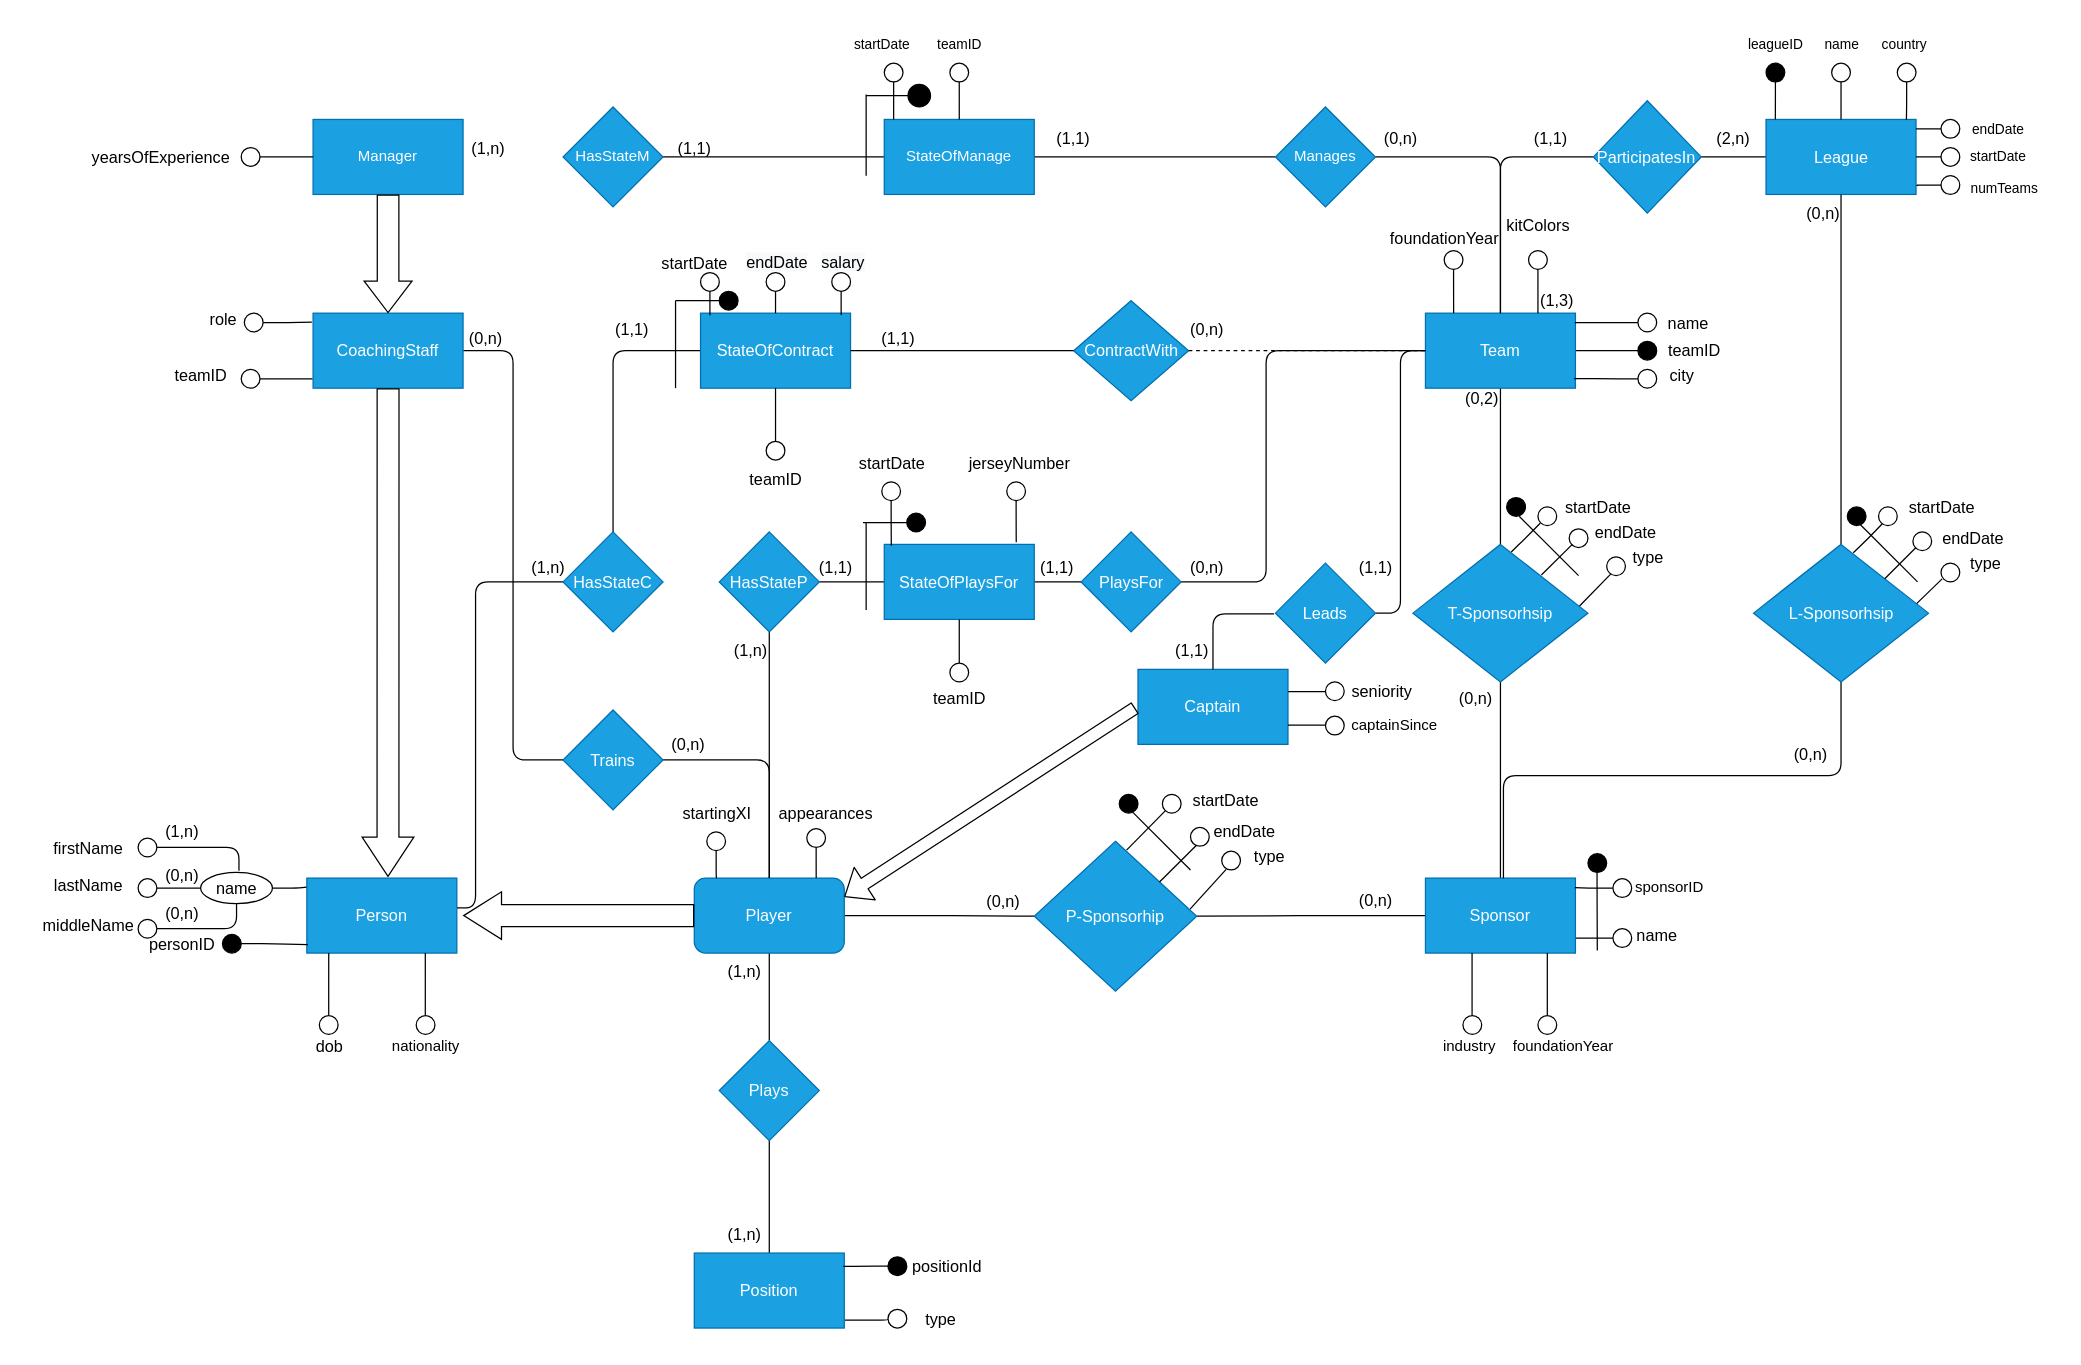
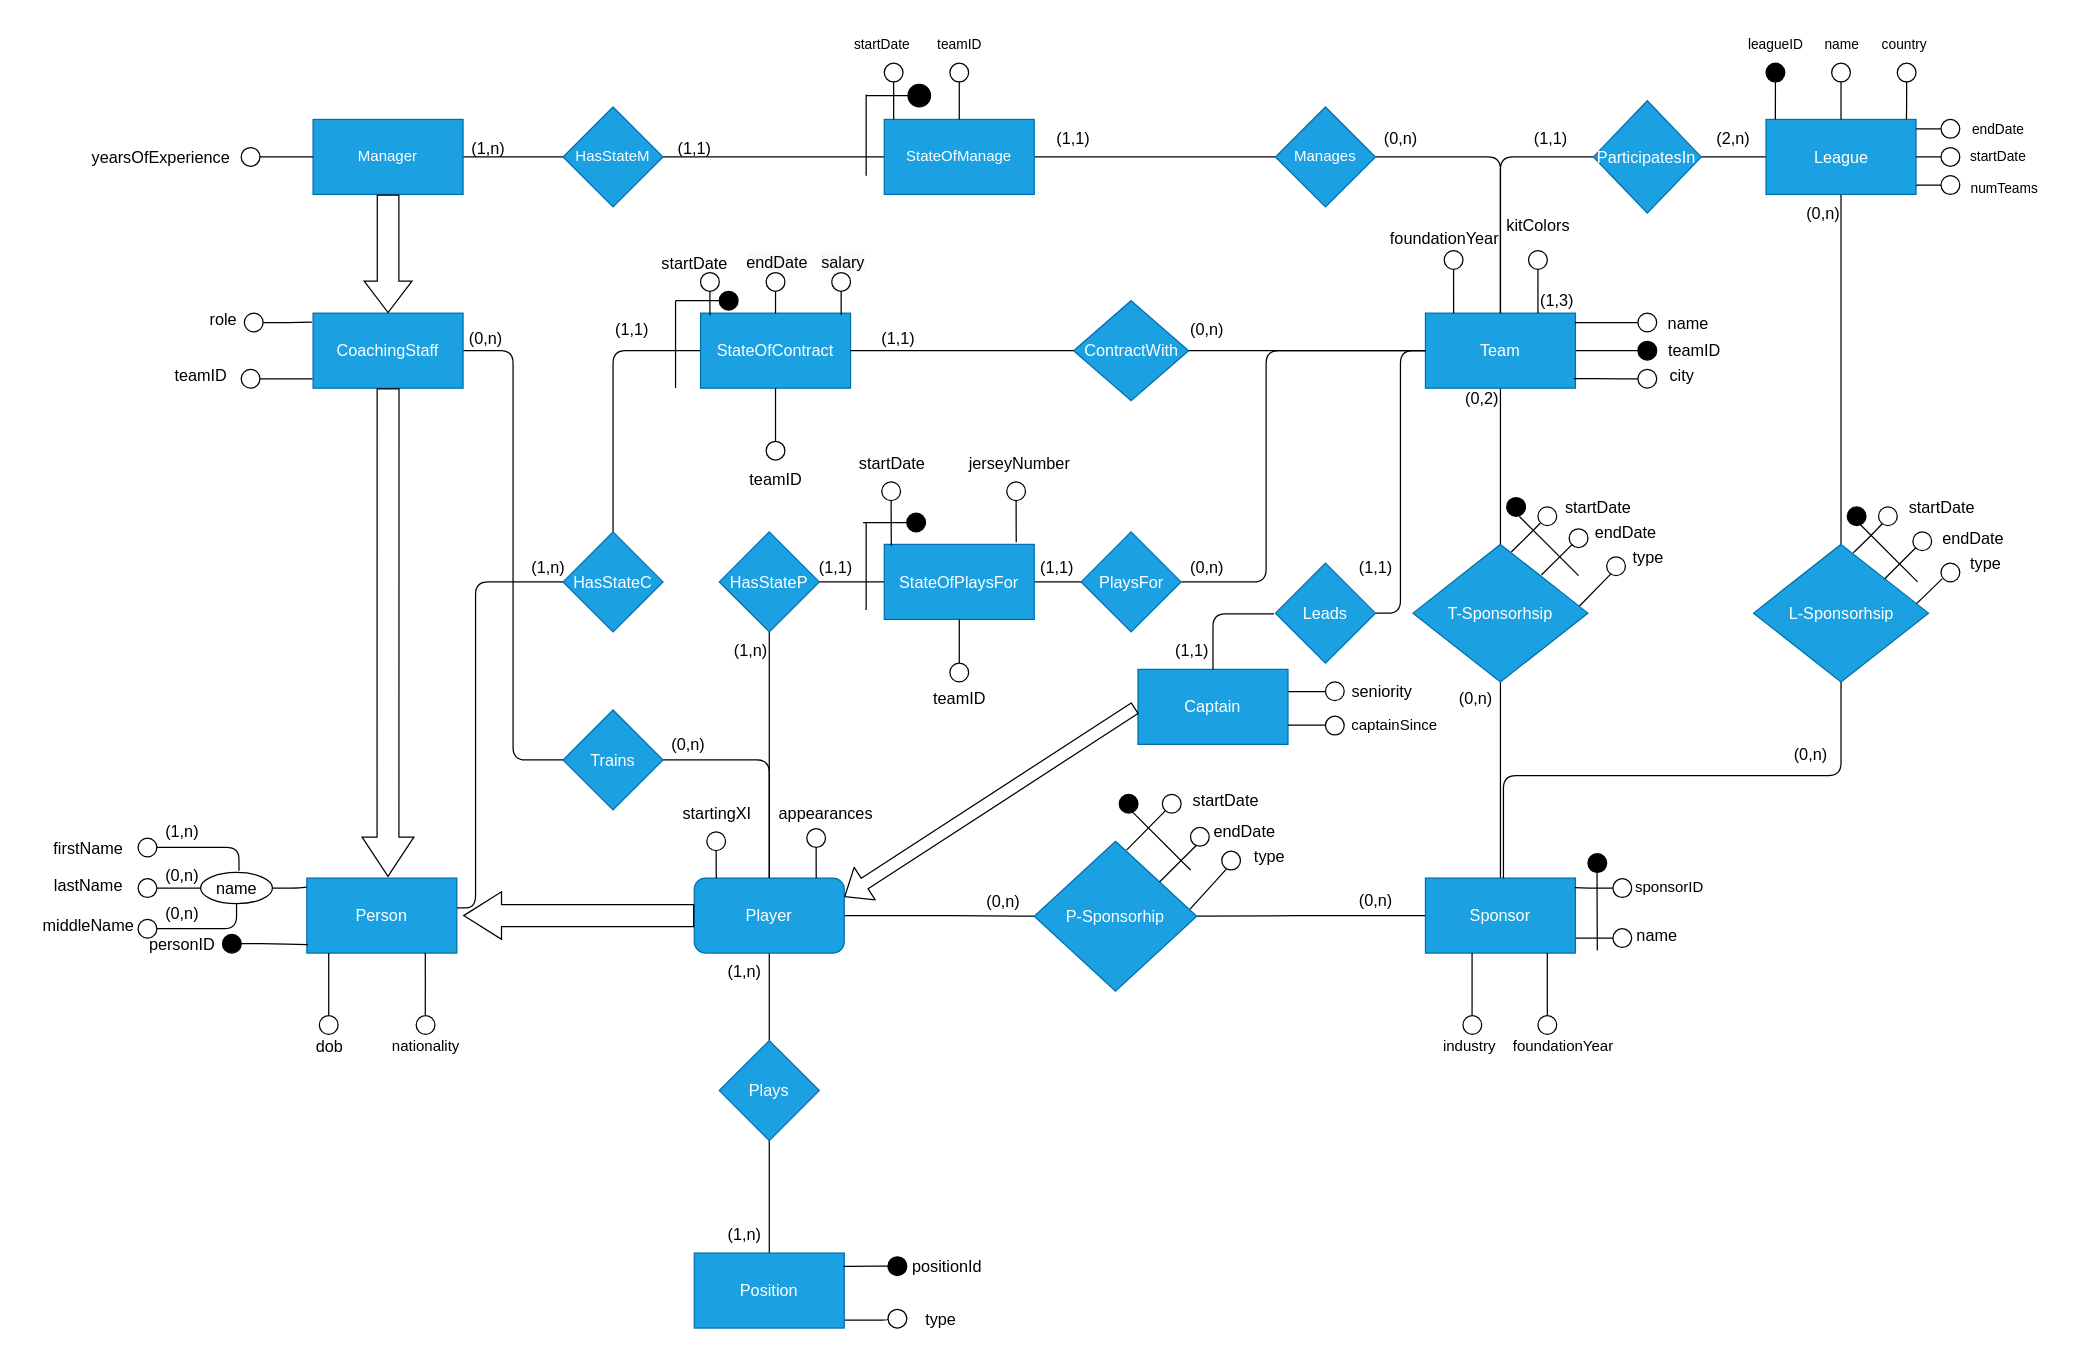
edge "Manager" -- "HasStateM": added
edge "ContractWith" -- "Team": style dashed -> solid
